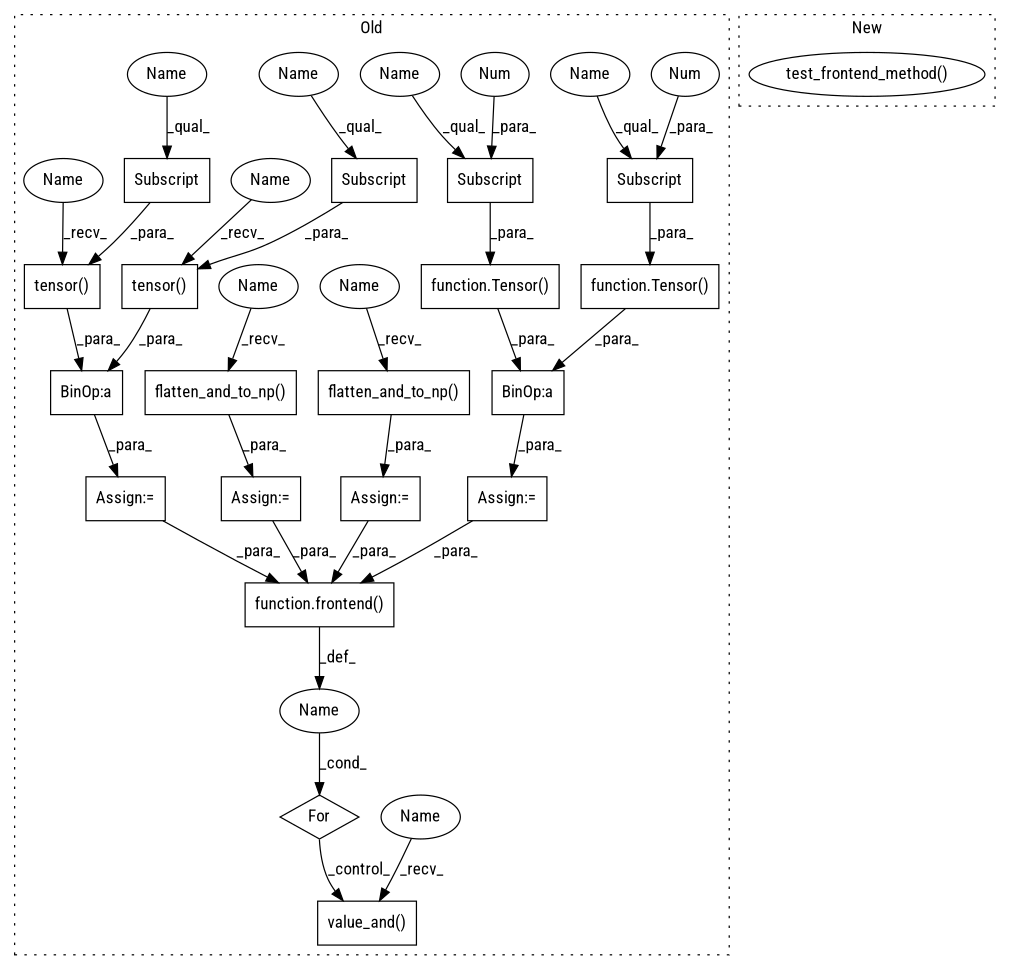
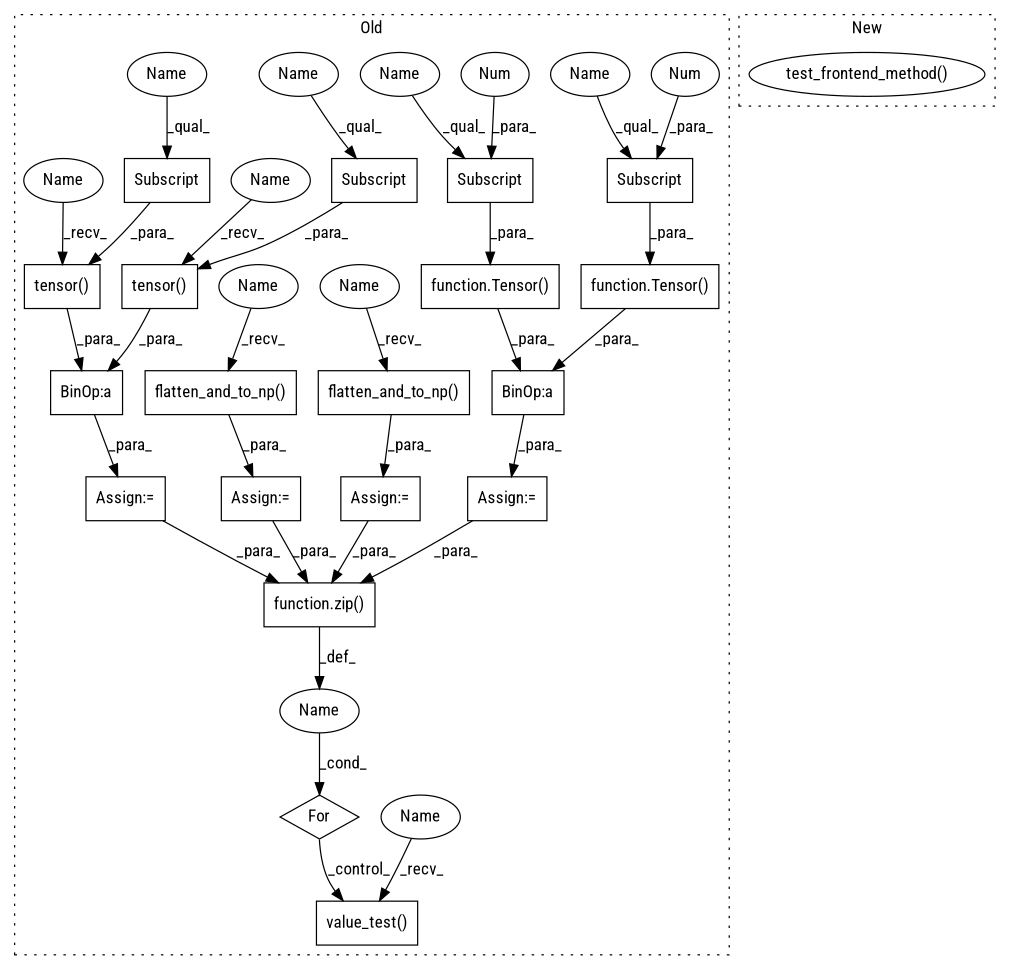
node "function.frontend()": label "function.frontend()" -> "function.zip()"
node "value_and()": label "value_and()" -> "value_test()"
